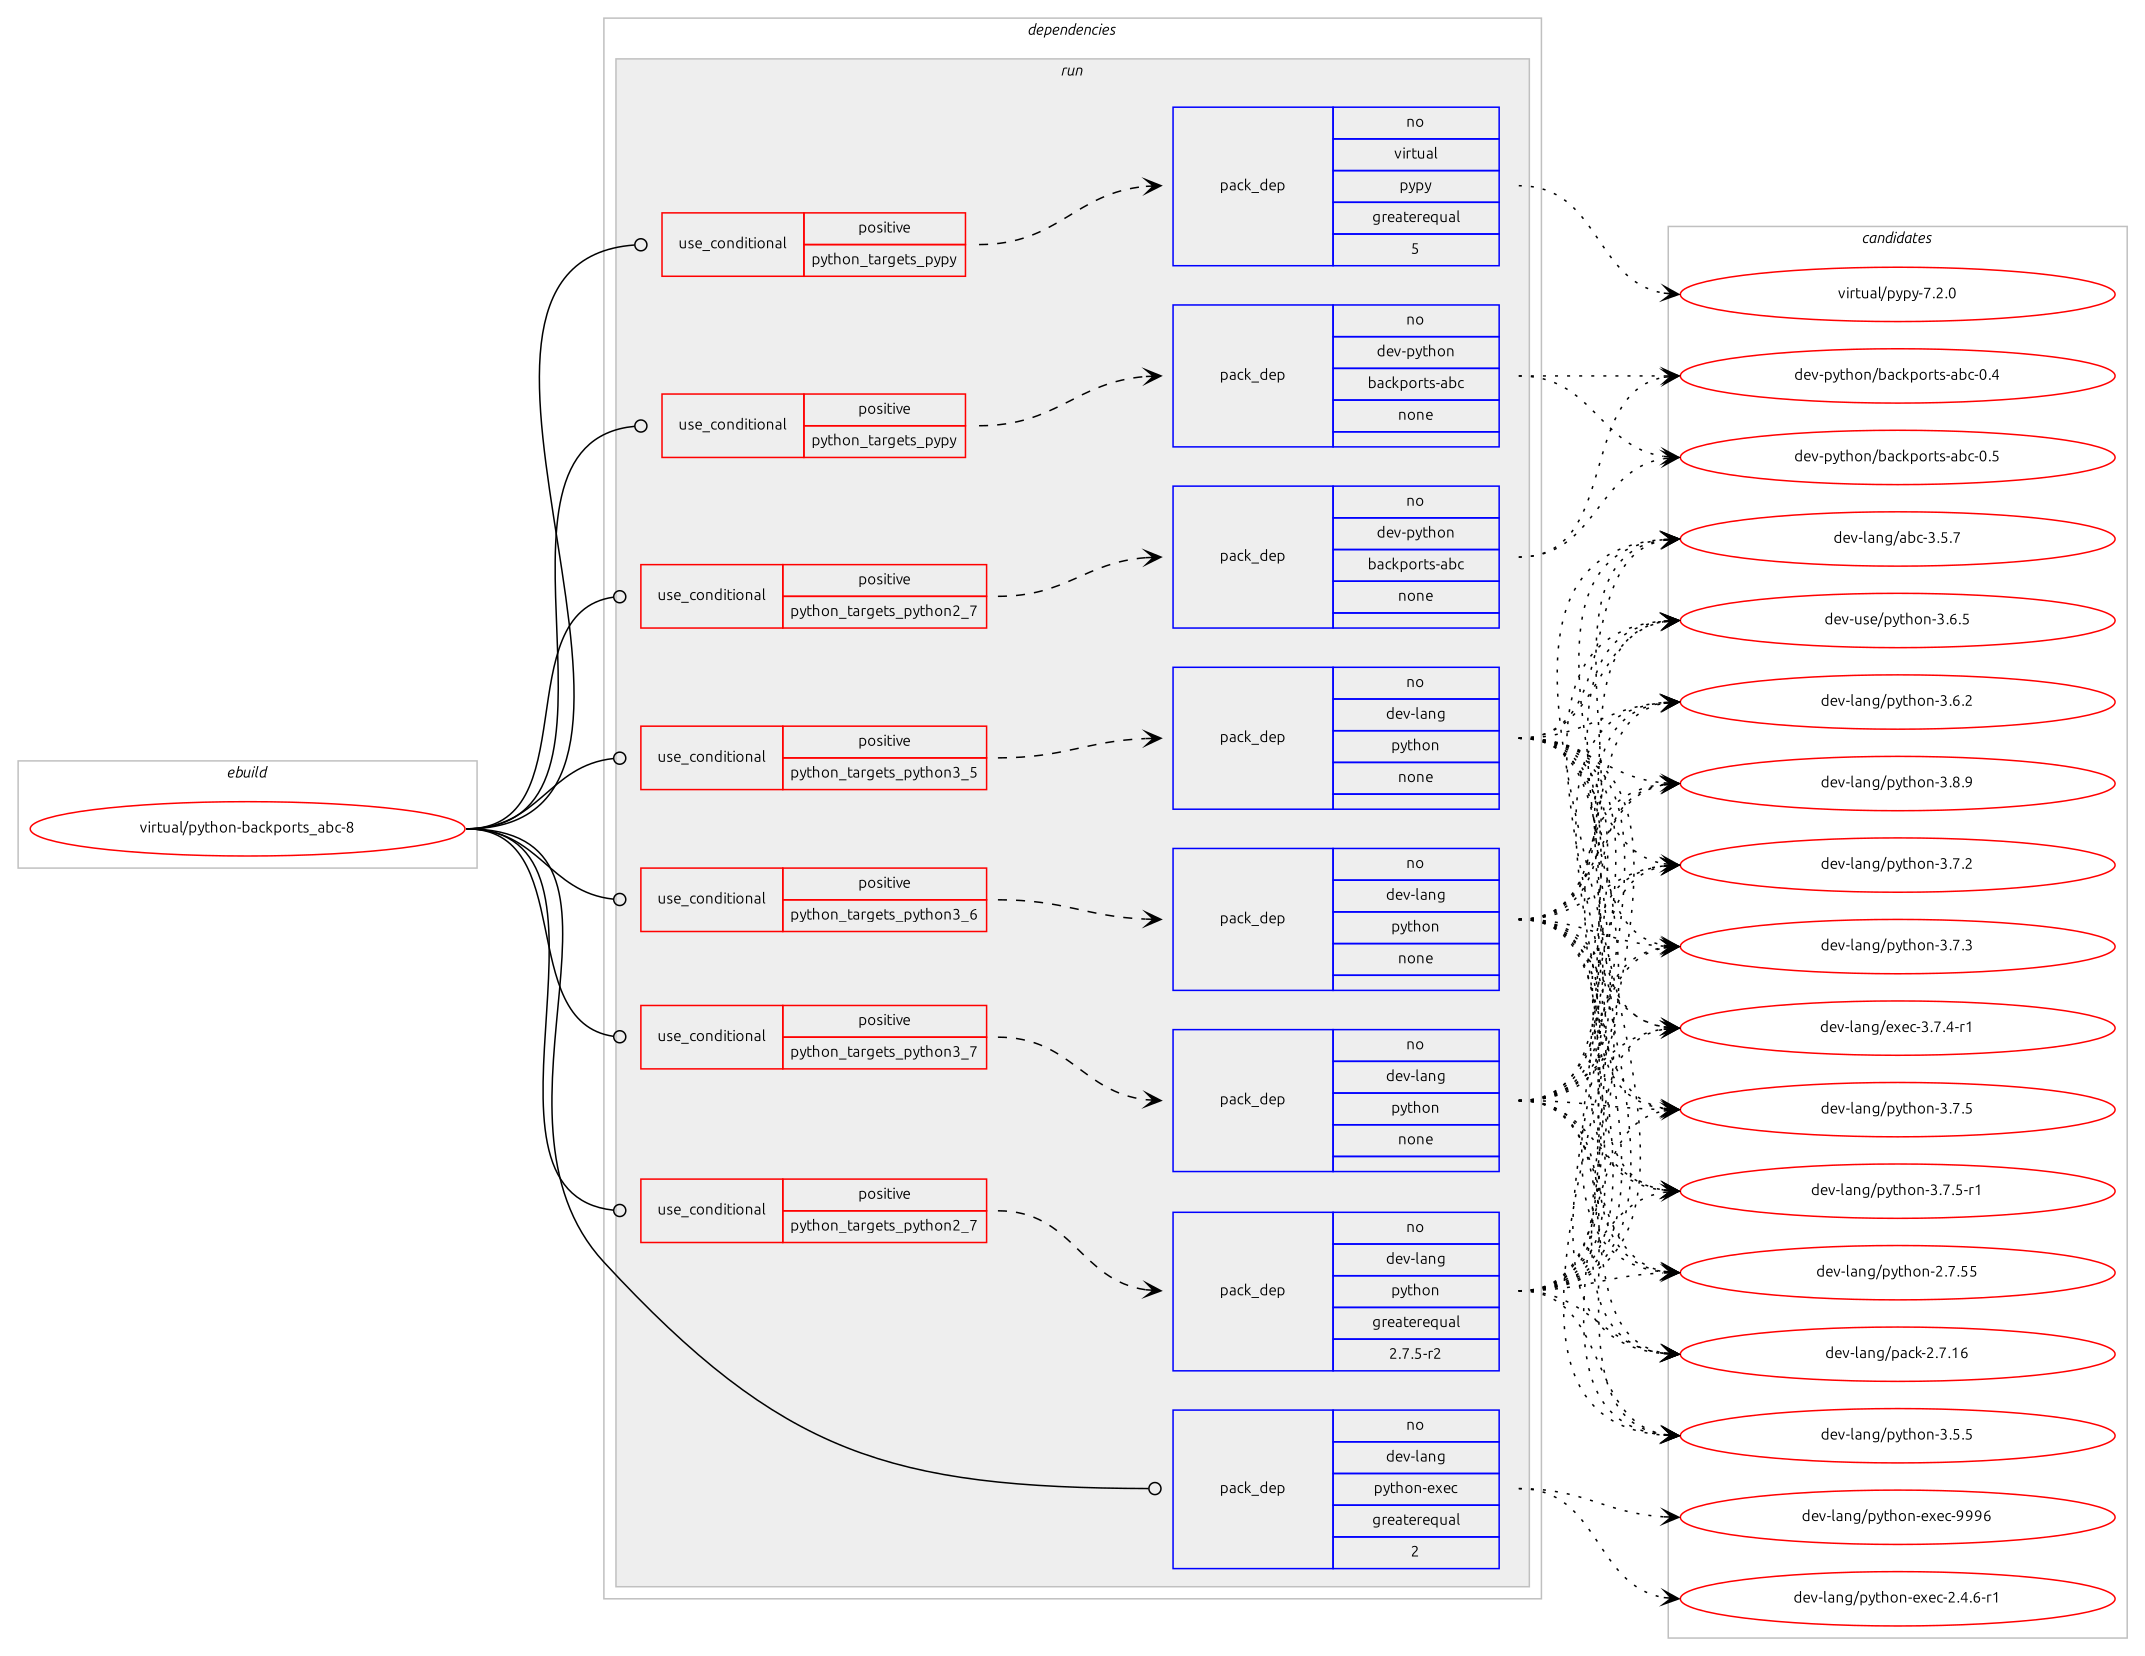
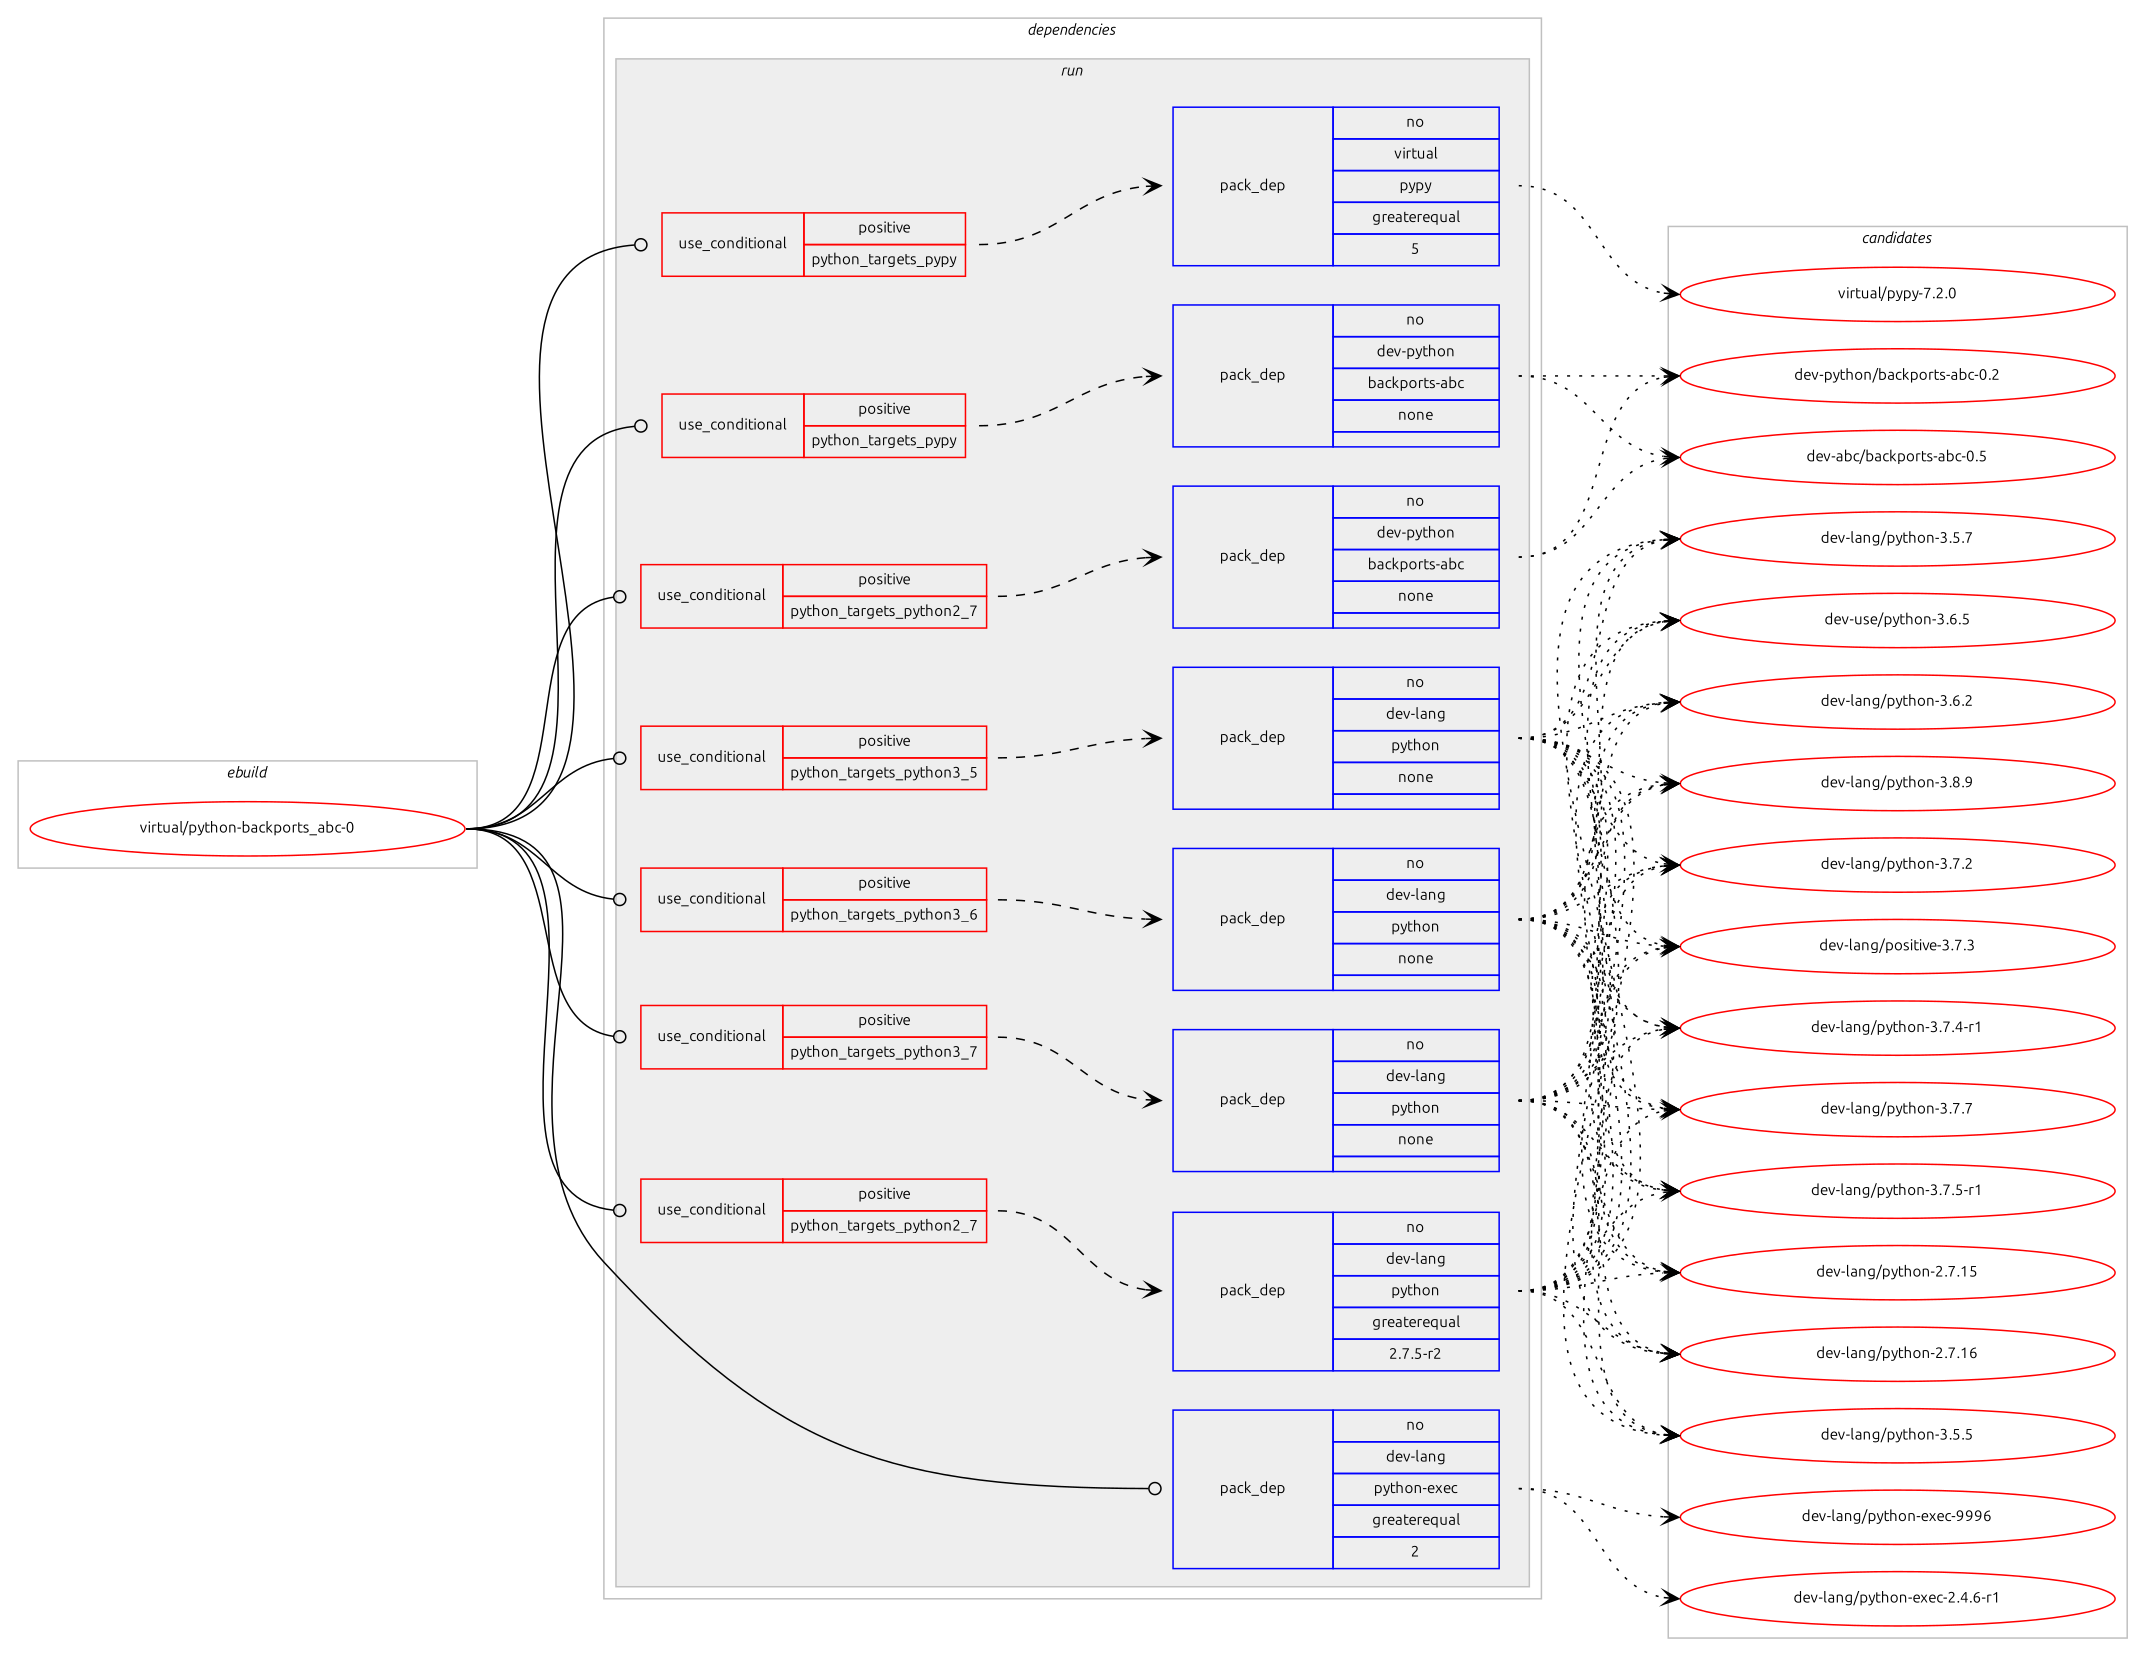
node "dev-python/backports-abc-0.4": label "dev-python/backports-abc-0.4" -> "dev-python/backports-abc-0.2"
node "dev-python/backports-abc-0.5": label "dev-python/backports-abc-0.5" -> "dev-abc/backports-abc-0.5"
node "dev-lang/abc-3.5.7": label "dev-lang/abc-3.5.7" -> "dev-lang/python-3.5.7"
node "virtual/python-backports_abc-8": label "virtual/python-backports_abc-8" -> "virtual/python-backports_abc-0"
node "dev-lang/python-3.7.3": label "dev-lang/python-3.7.3" -> "dev-lang/positive-3.7.3"
node "dev-lang/exec-3.7.4-r1": label "dev-lang/exec-3.7.4-r1" -> "dev-lang/python-3.7.4-r1"
node "dev-lang/python-3.7.5": label "dev-lang/python-3.7.5" -> "dev-lang/python-3.7.7"
node "dev-lang/python-2.7.55": label "dev-lang/python-2.7.55" -> "dev-lang/python-2.7.15"
node "dev-lang/pack-2.7.16": label "dev-lang/pack-2.7.16" -> "dev-lang/python-2.7.16"
